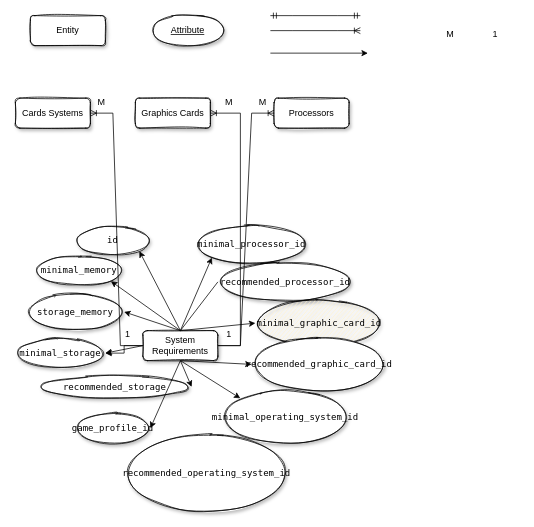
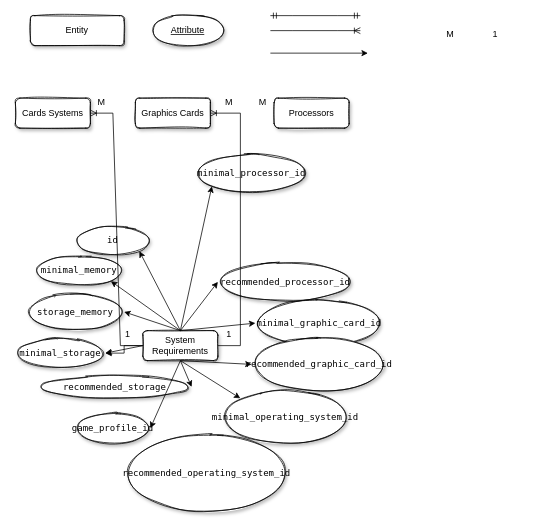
node "Entity": size 75x30 -> 94x30
edge "System Requirements" -> "Processors": removed
node "minimal_processor_id": moved (252, 244) -> (252, 173)
edge "recommended_processor_id" -- "System Requirements": arrowhead none -> classic
node "minimal_graphic_card_id": fillcolor #fff2cc -> #ffffff
